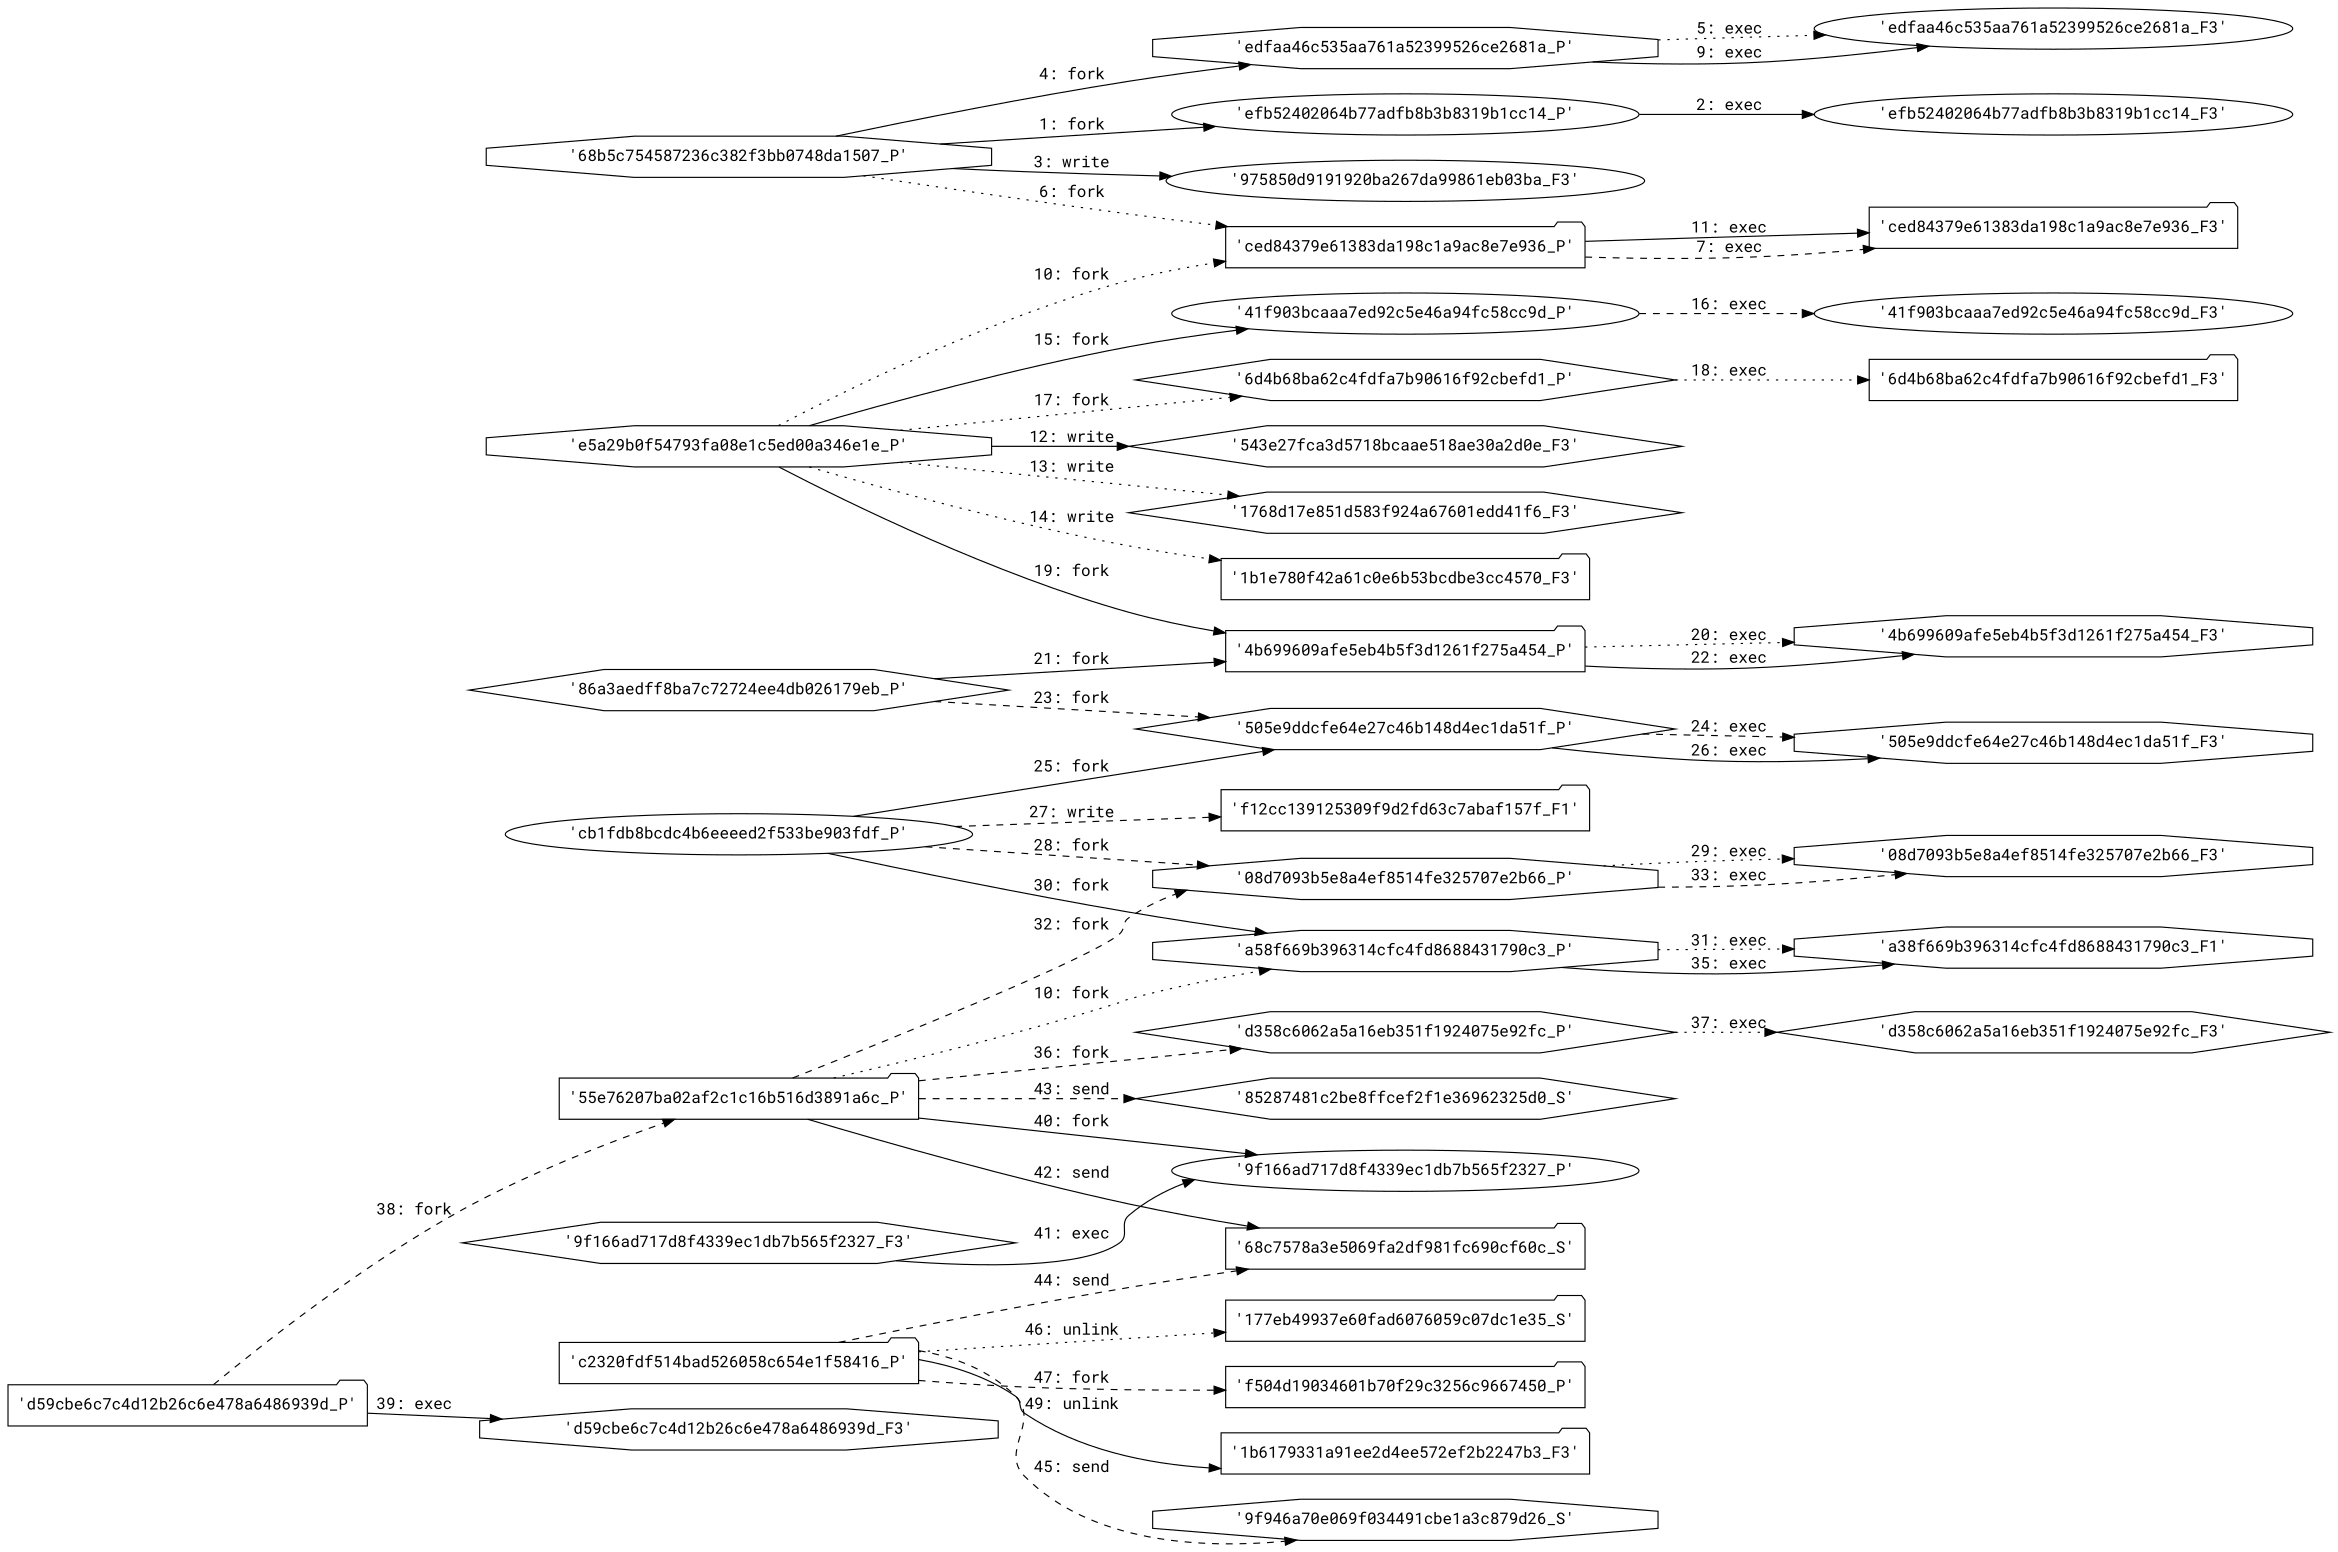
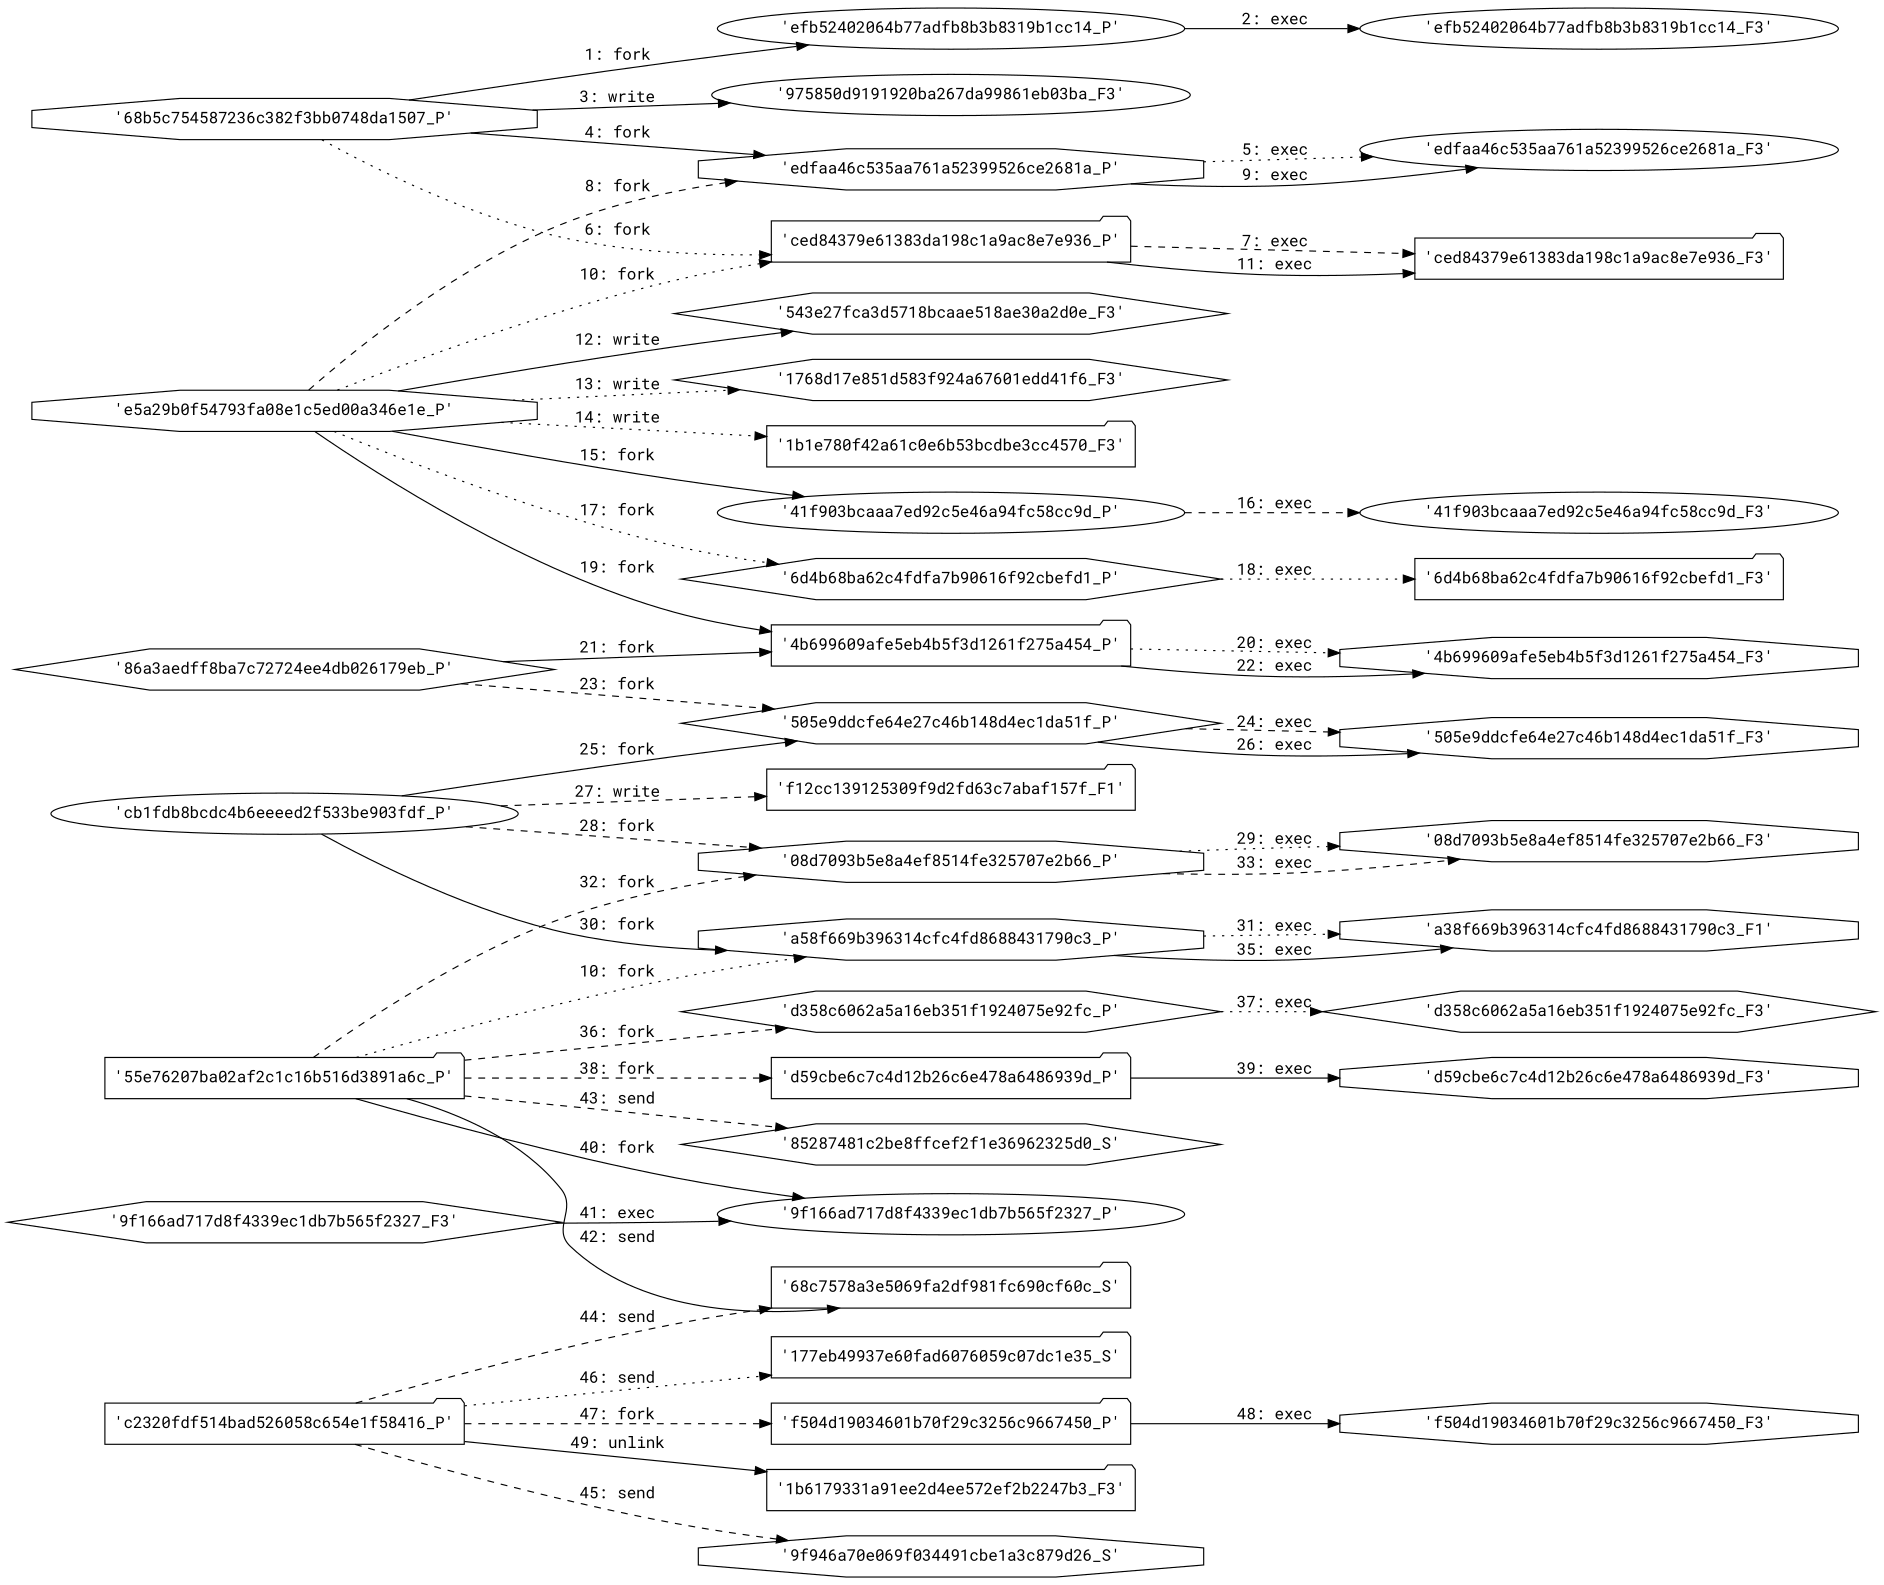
edge "'e5a29b0f54793fa08e1c5ed00a346e1e_P'" -> "'edfaa46c535aa761a52399526ce2681a_P'": added, label "8: fork"
edge "'d59cbe6c7c4d12b26c6e478a6486939d_P'" -> "'55e76207ba02af2c1c16b516d3891a6c_P'": reversed
edge "'c2320fdf514bad526058c654e1f58416_P'" -> "'177eb49937e60fad6076059c07dc1e35_S'": label "46: unlink" -> "46: send"
node "'f504d19034601b70f29c3256c9667450_F3'": added
